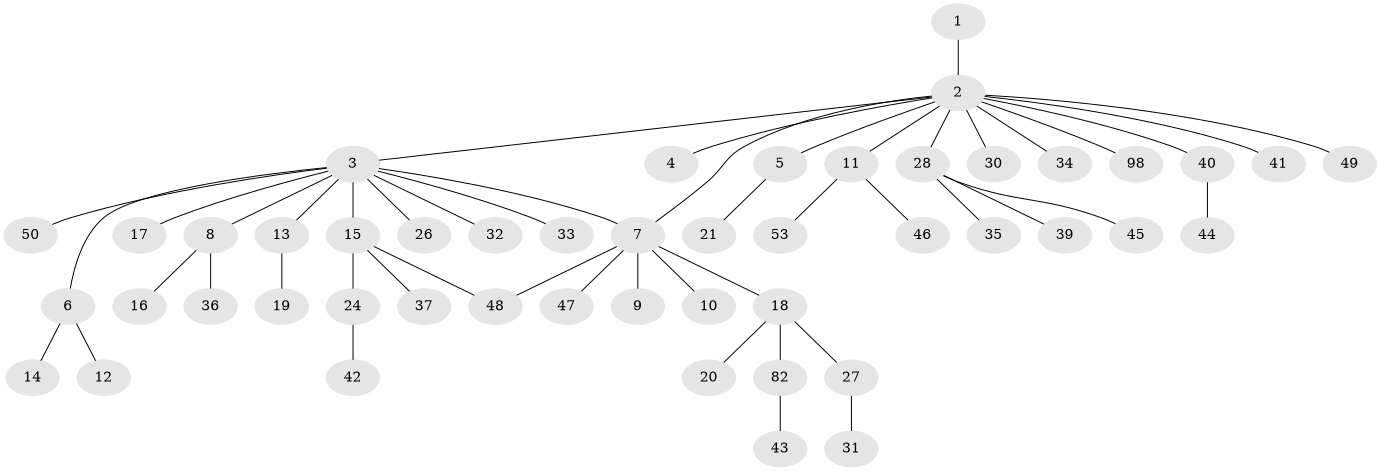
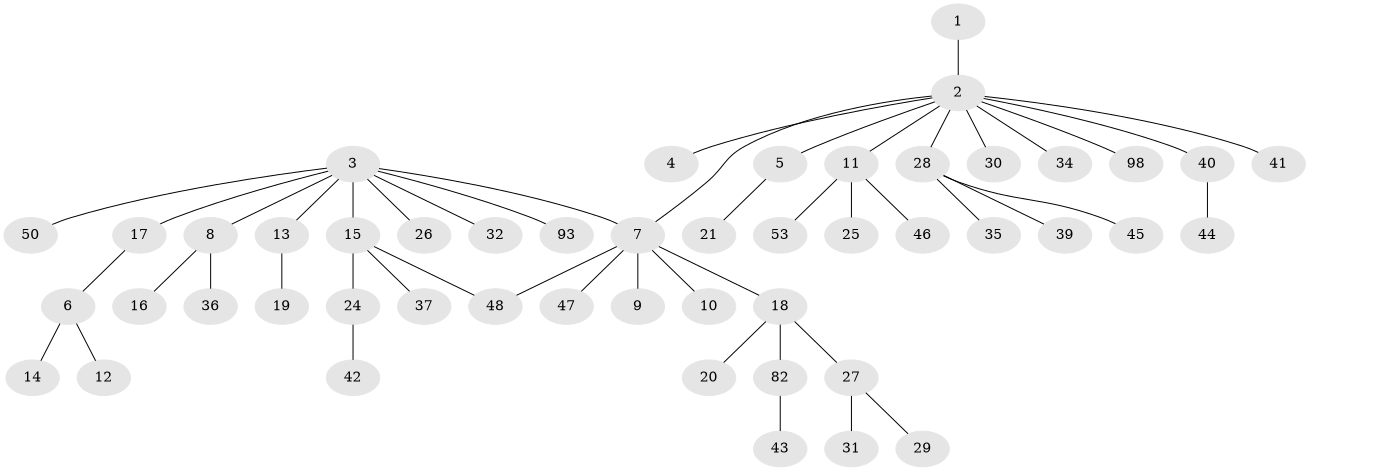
edge "2" -- "3": removed
node "49": removed
edge "3" -- "6": now "17" -- "6"
node "33": label "33" -> "93"
node "25": added
node "29": added
